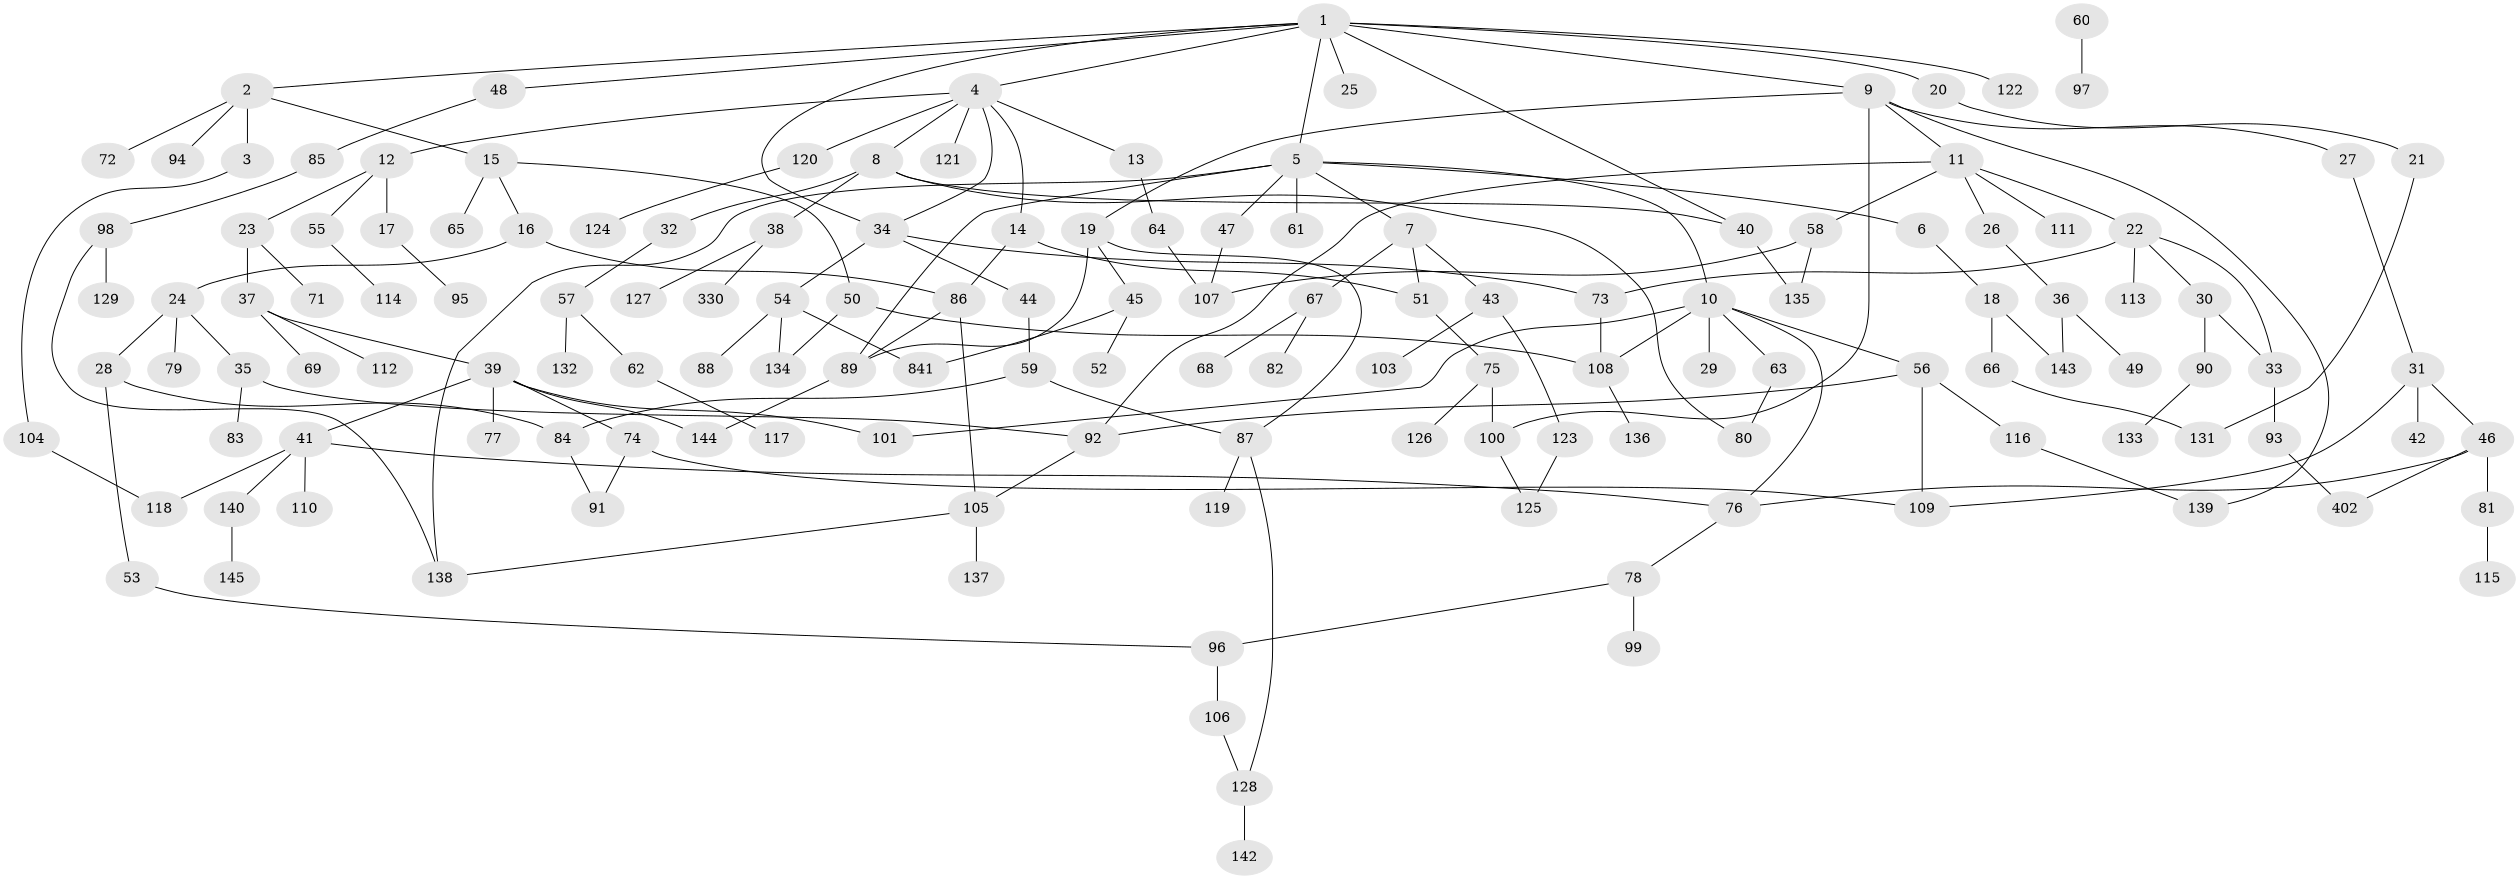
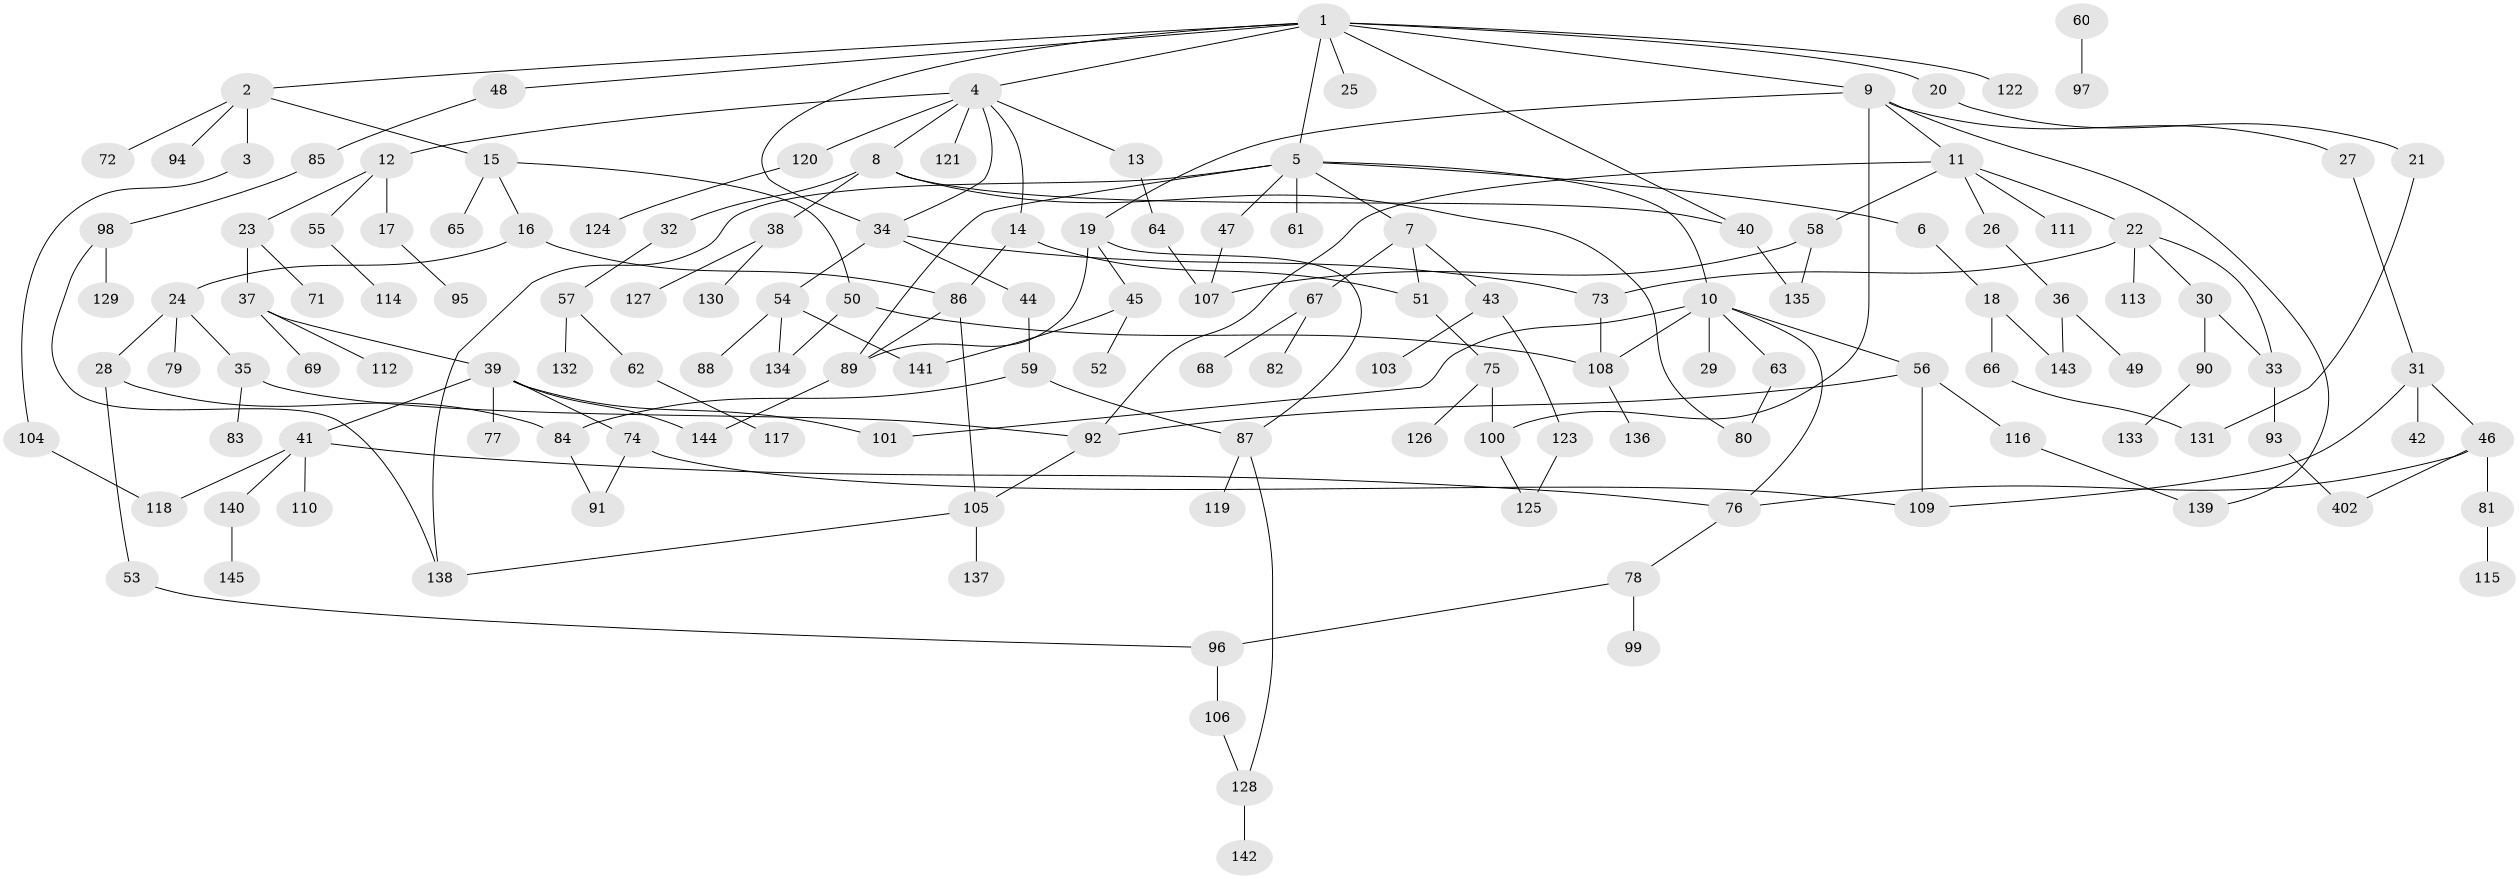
node "330": label "330" -> "130"
node "841": label "841" -> "141"
